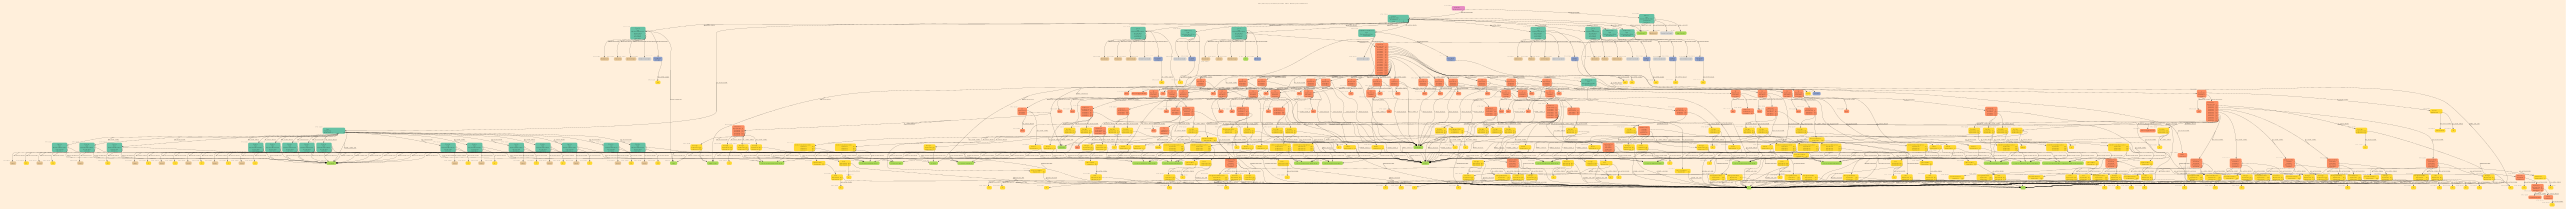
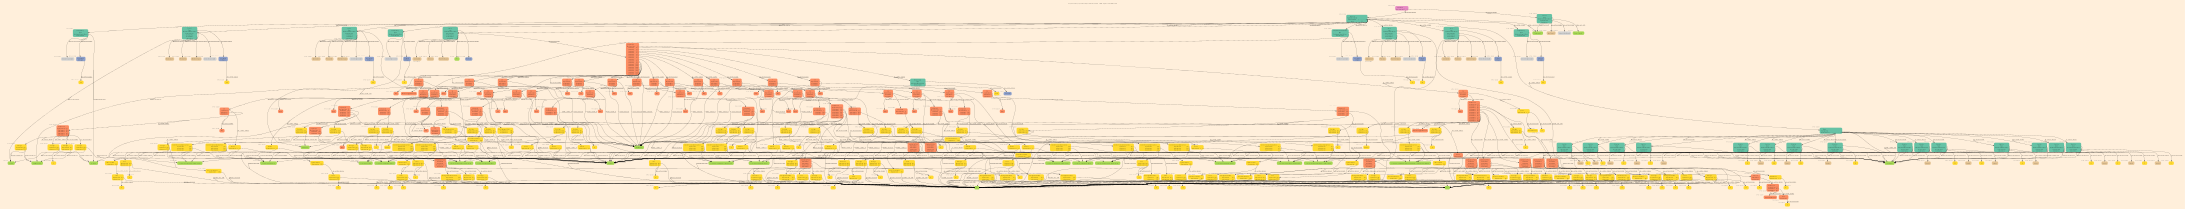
edge "Add" -> "Subtract": now "Add" -> "'i'"
